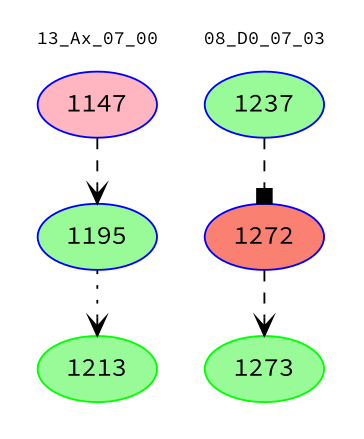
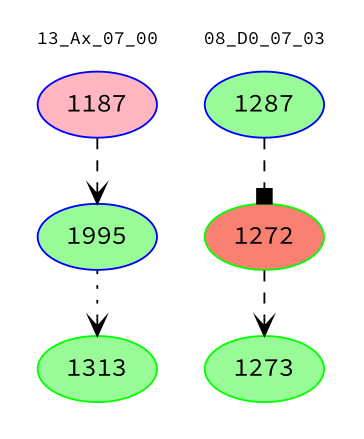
node "1147": label "1147" -> "1187"
node "1237": label "1237" -> "1287"
node "1195": label "1195" -> "1995"
node "1272": color blue -> green
node "1213": label "1213" -> "1313"
